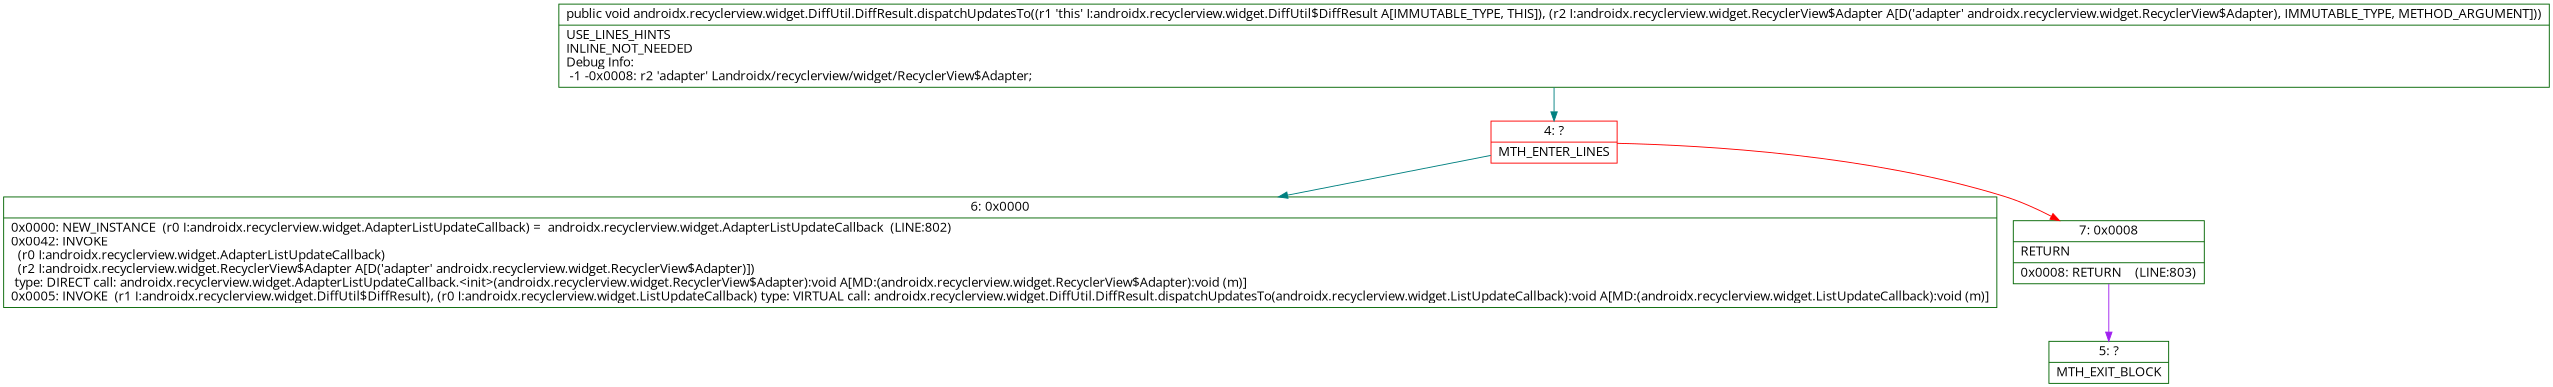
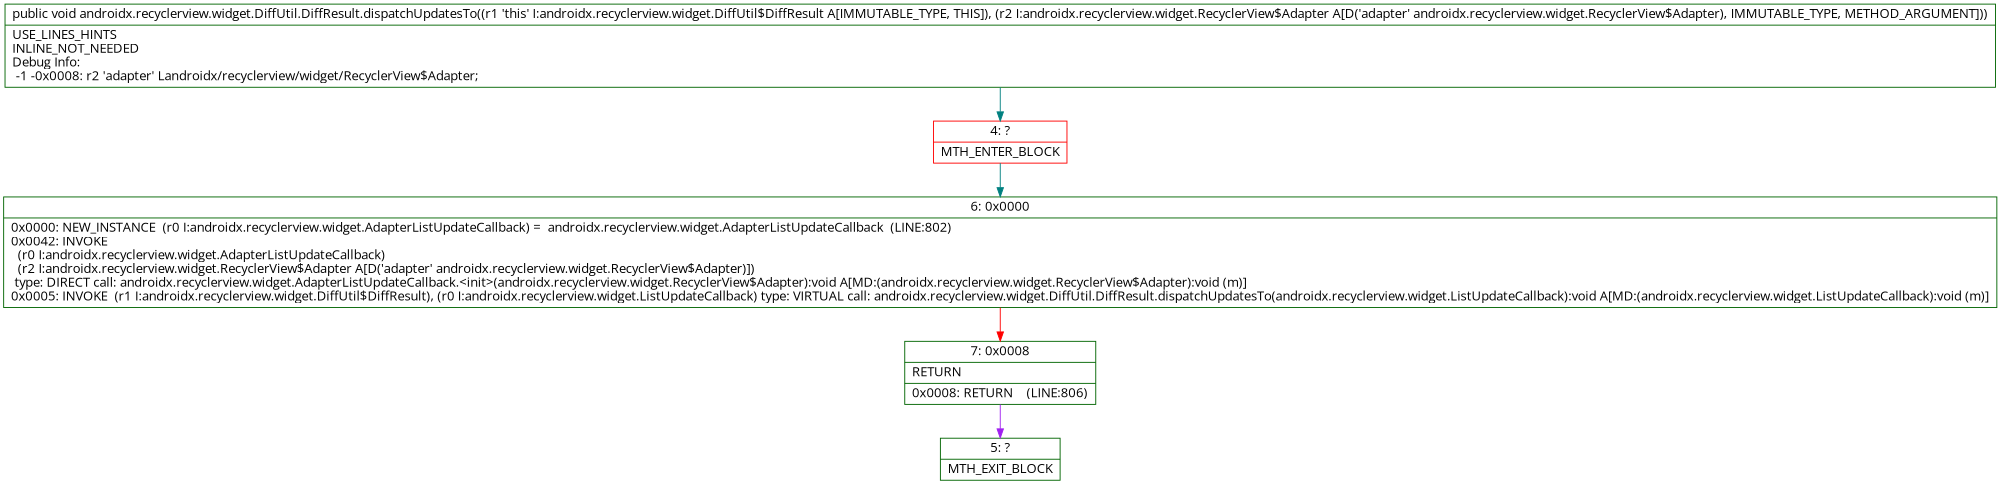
node "4: ?": text "MTH_ENTER_LINES" -> "MTH_ENTER_BLOCK"
edge "4: ?" -> "7: 0x0008": now "6: 0x0000" -> "7: 0x0008"
node "7: 0x0008": text "0x0008: RETURN    (LINE:803)" -> "0x0008: RETURN    (LINE:806)"
